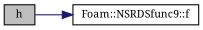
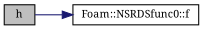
node "Foam::NSRDSfunc9::f": label "Foam::NSRDSfunc9::f" -> "Foam::NSRDSfunc0::f"
